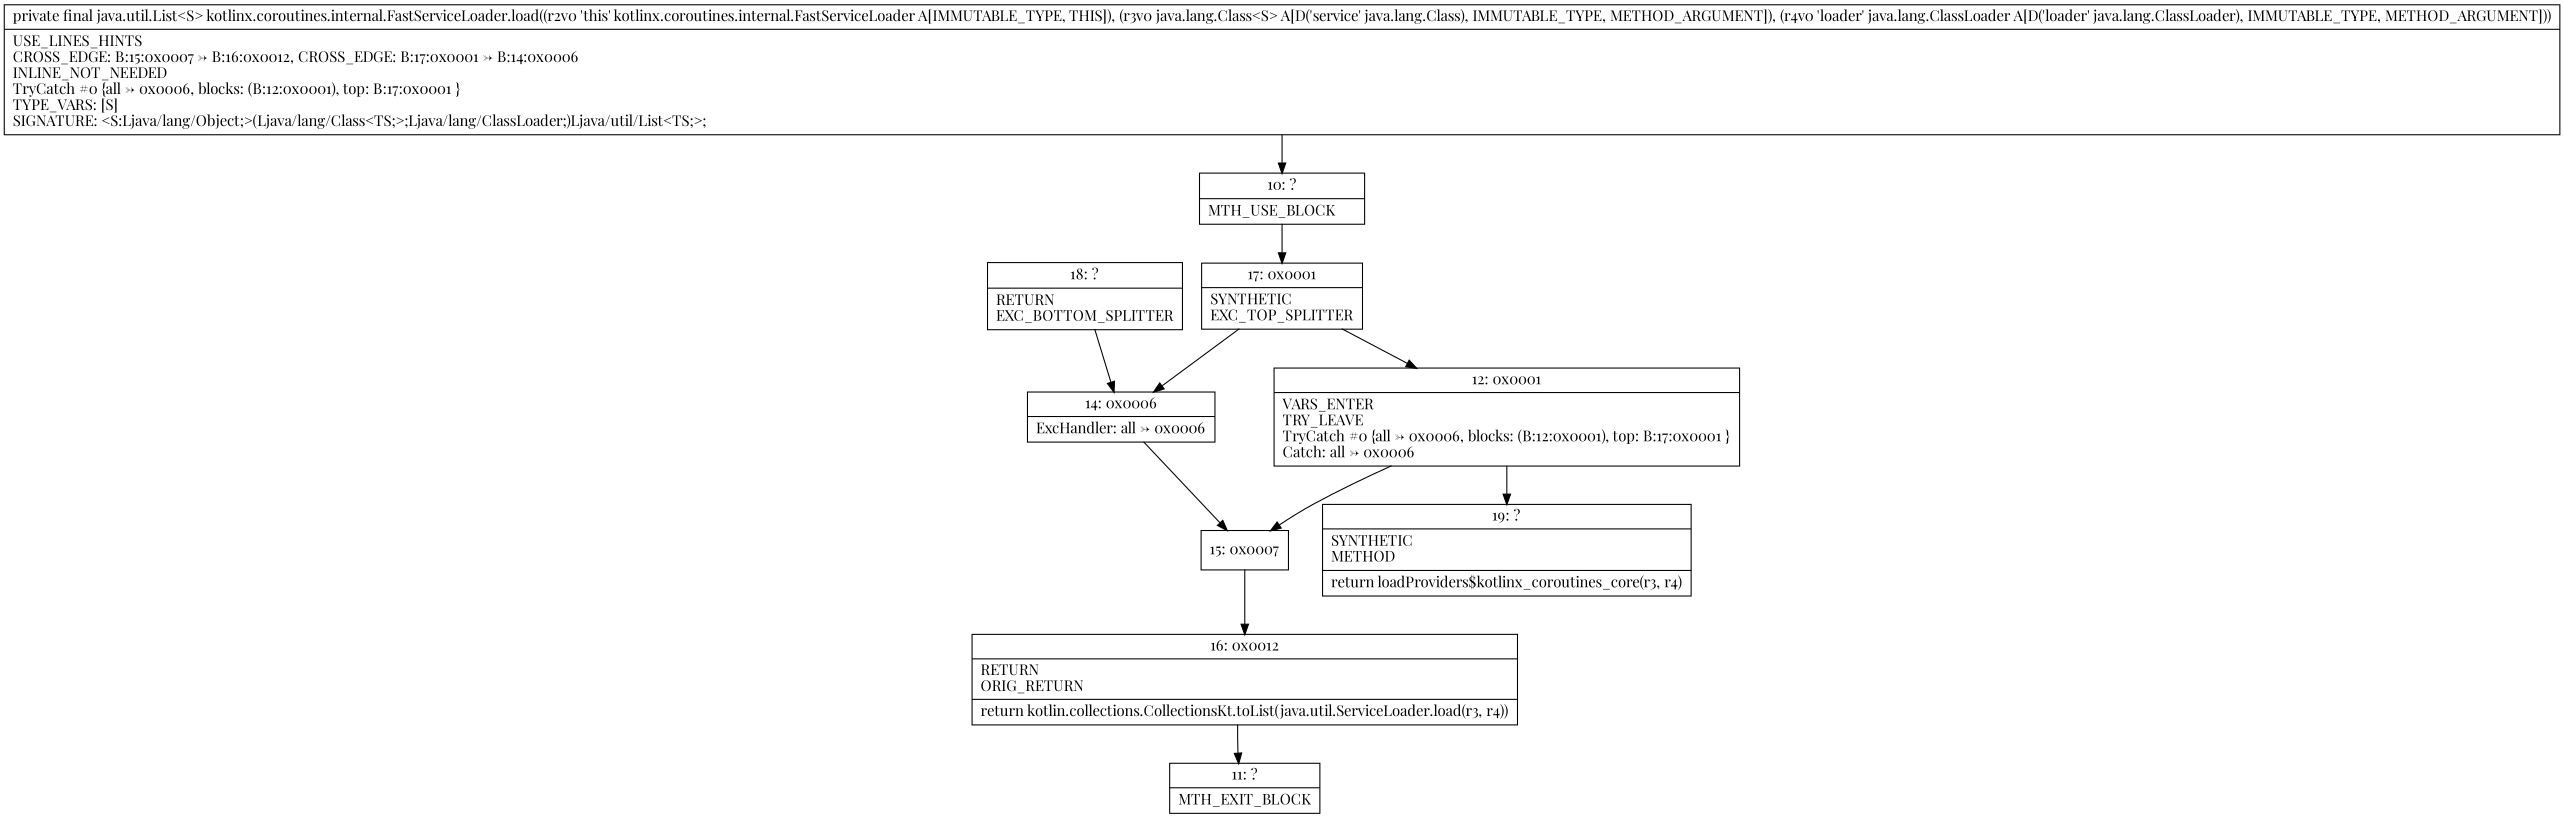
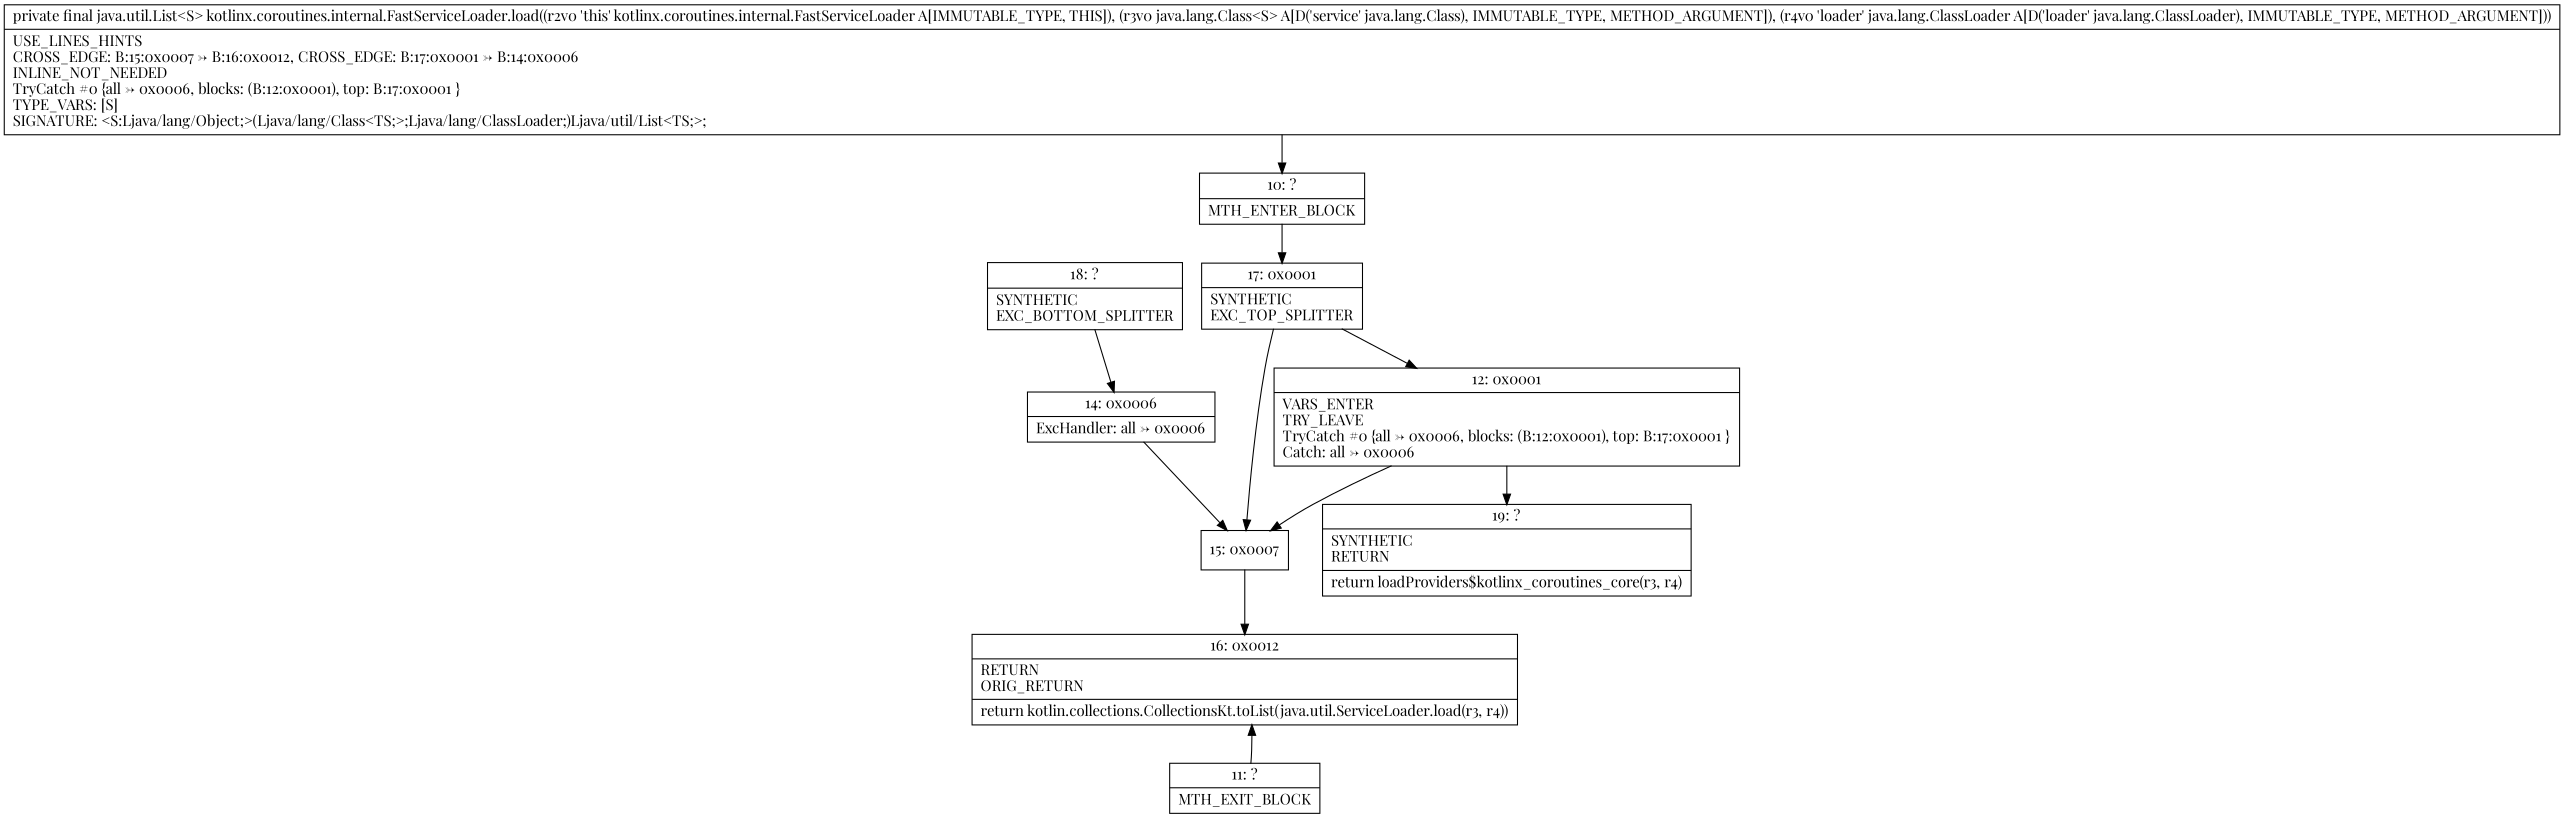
node "10: ?": text "MTH_USE_BLOCK" -> "MTH_ENTER_BLOCK"
node "18: ?": text "RETURN" -> "SYNTHETIC"
edge "17: 0x0001" -> "14: 0x0006": now "17: 0x0001" -> "15: 0x0007"
node "19: ?": text "METHOD" -> "RETURN"
edge "16: 0x0012" -> "11: ?": reversed
